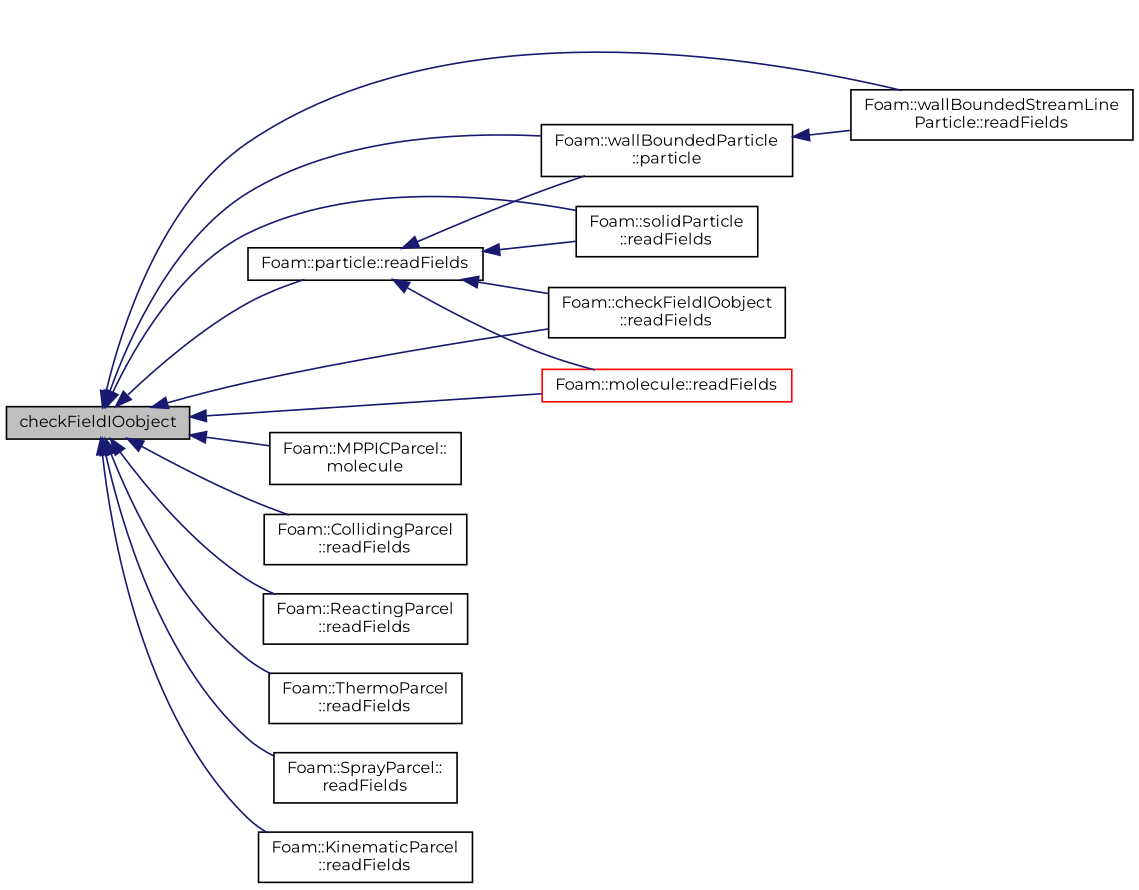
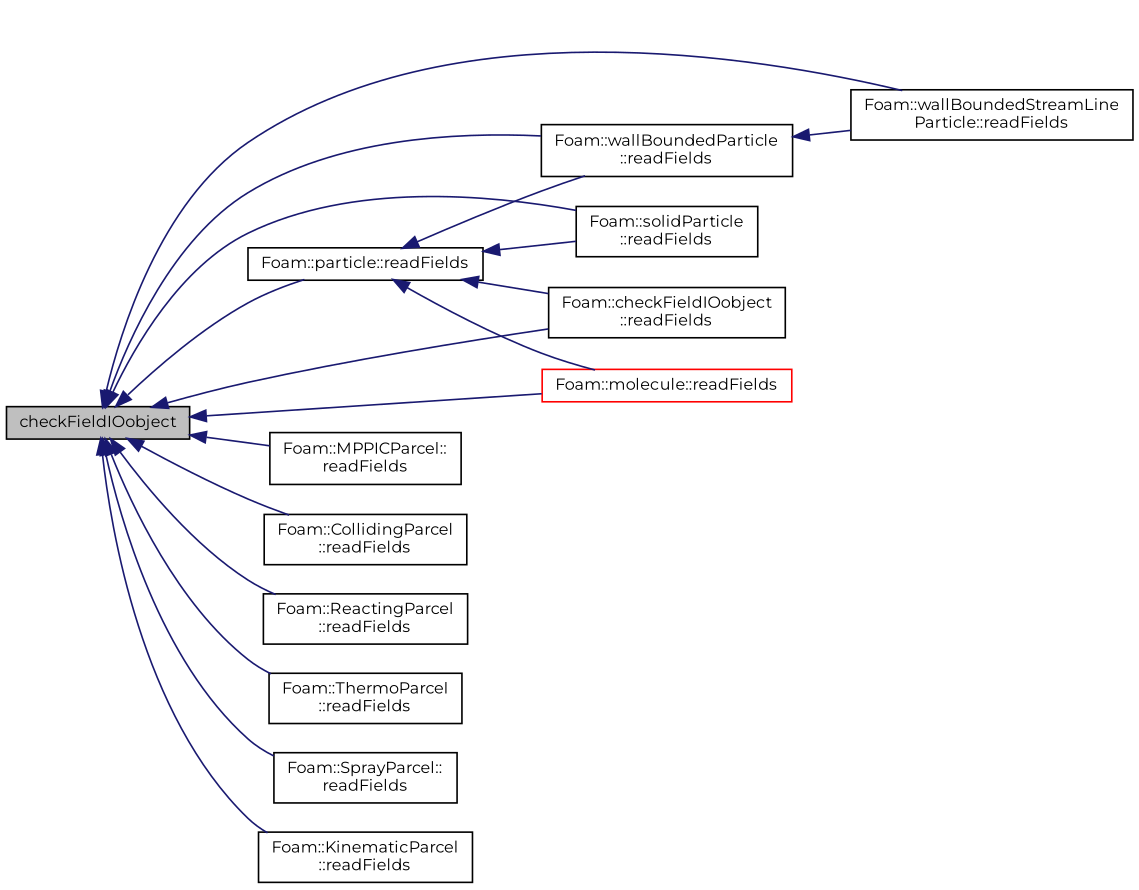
node "Foam::wallBoundedParticle ::particle": label "Foam::wallBoundedParticle ::particle" -> "Foam::wallBoundedParticle ::readFields"
node "Foam::MPPICParcel:: molecule": label "Foam::MPPICParcel:: molecule" -> "Foam::MPPICParcel:: readFields"
